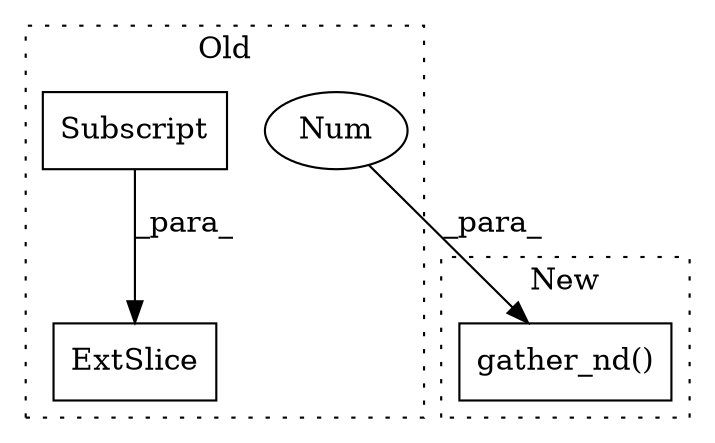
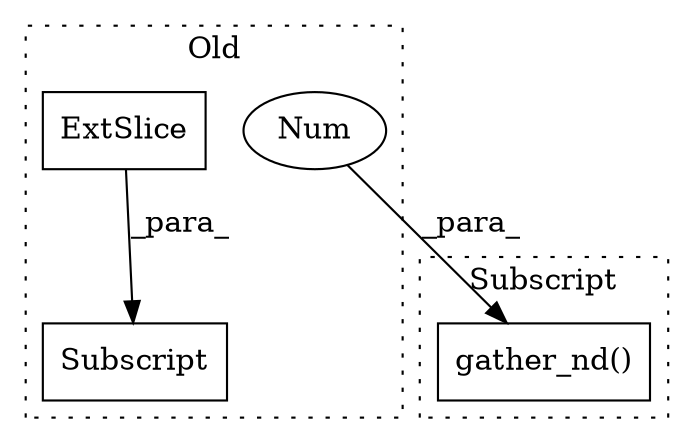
edge "Subscript" -> "ExtSlice": reversed
cluster "New": label "New" -> "Subscript"
